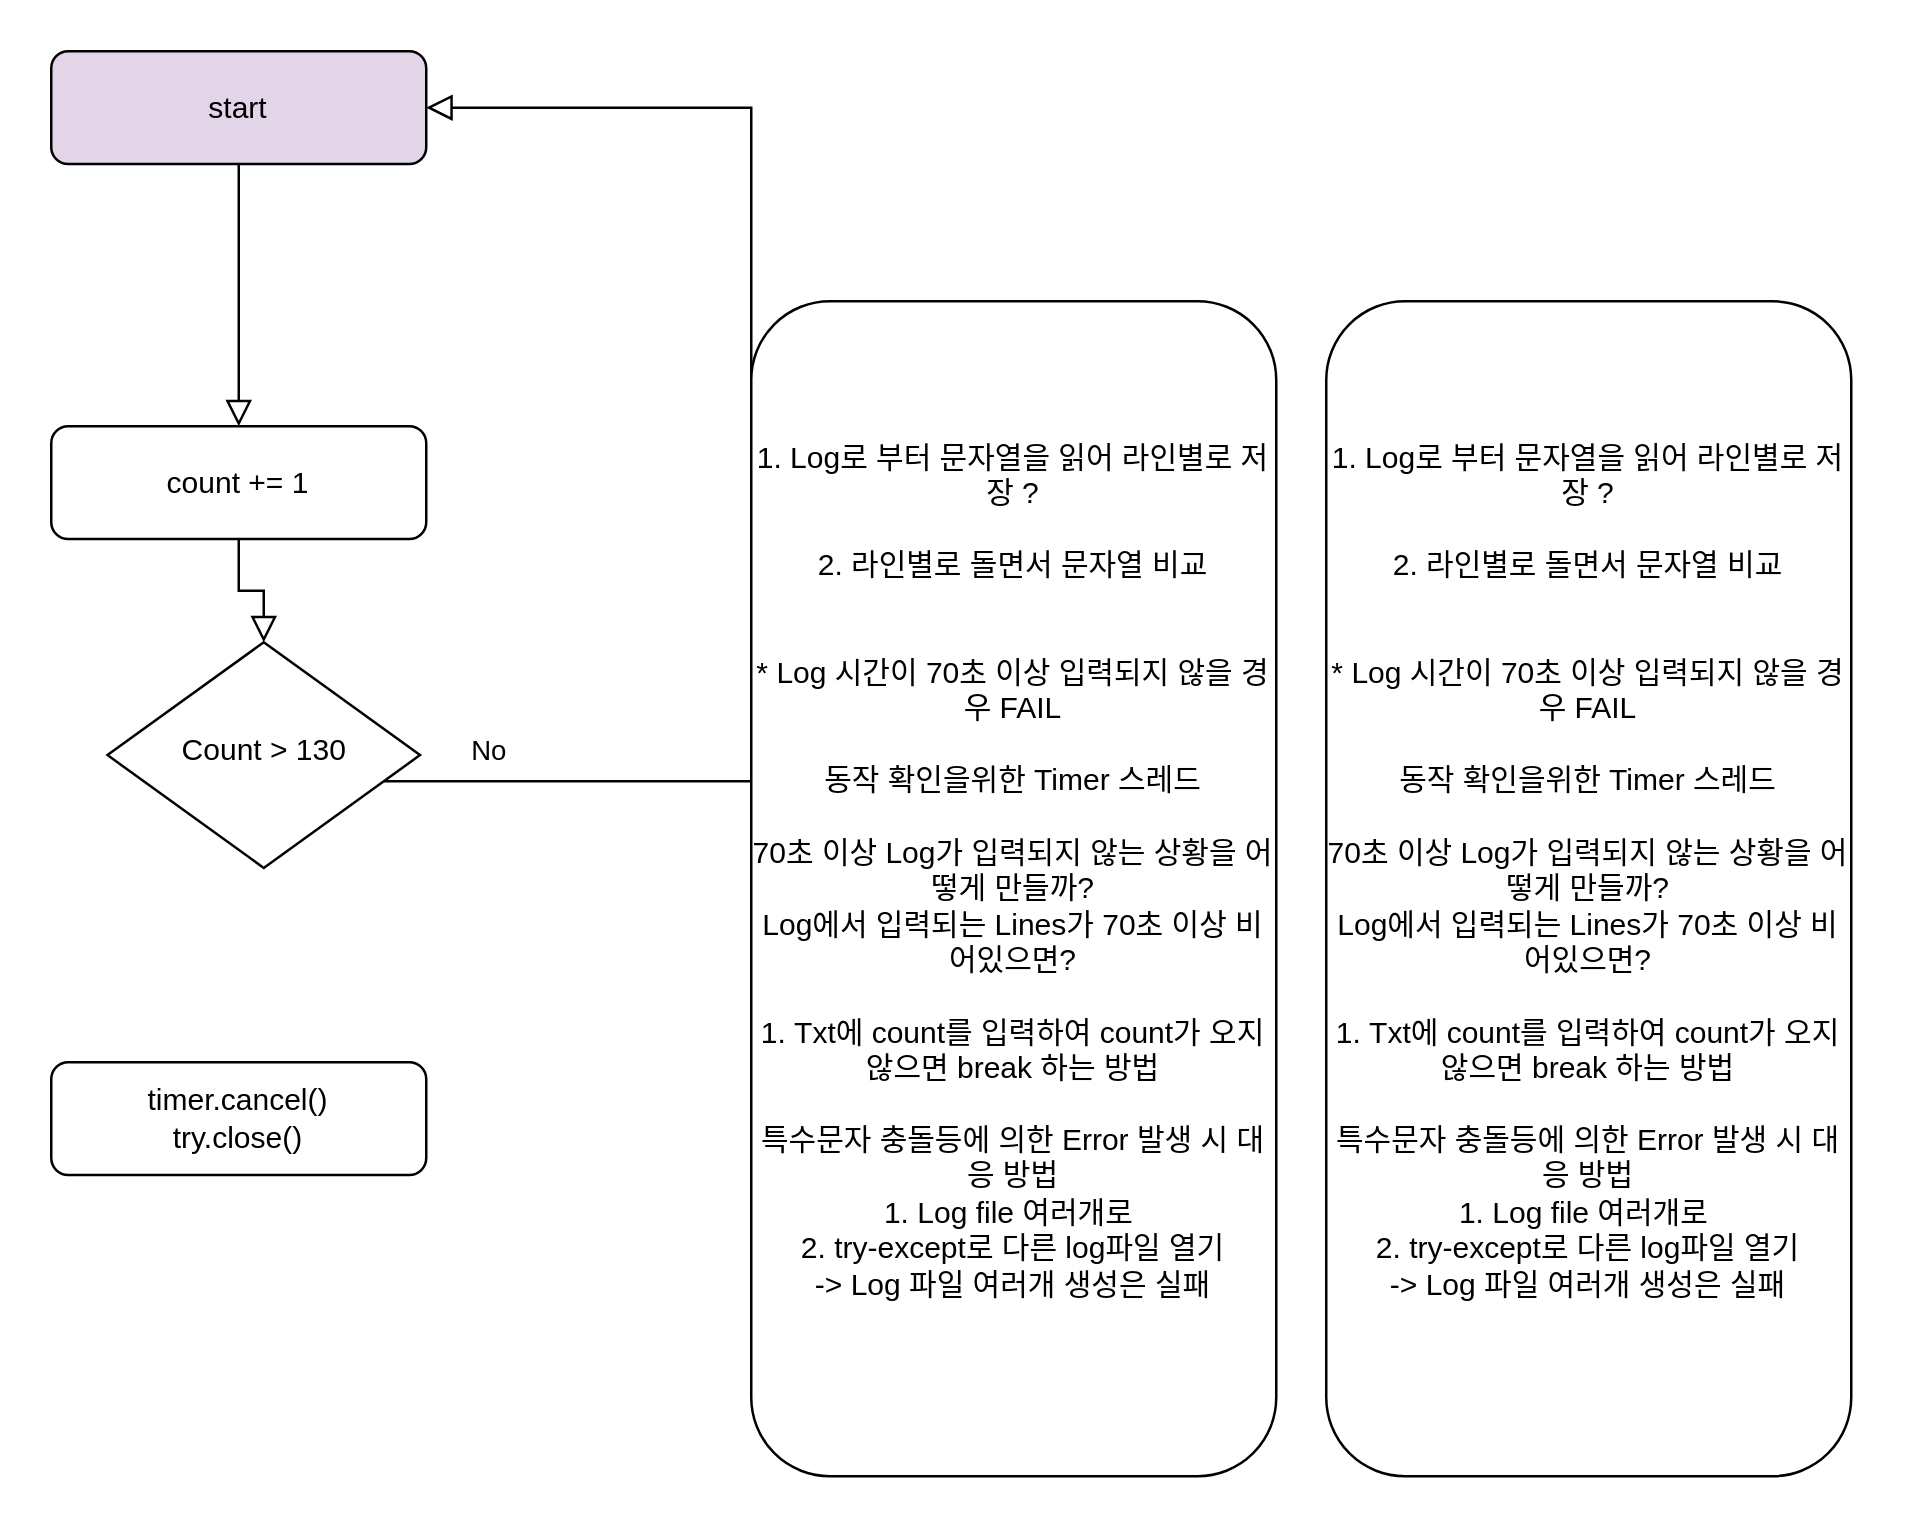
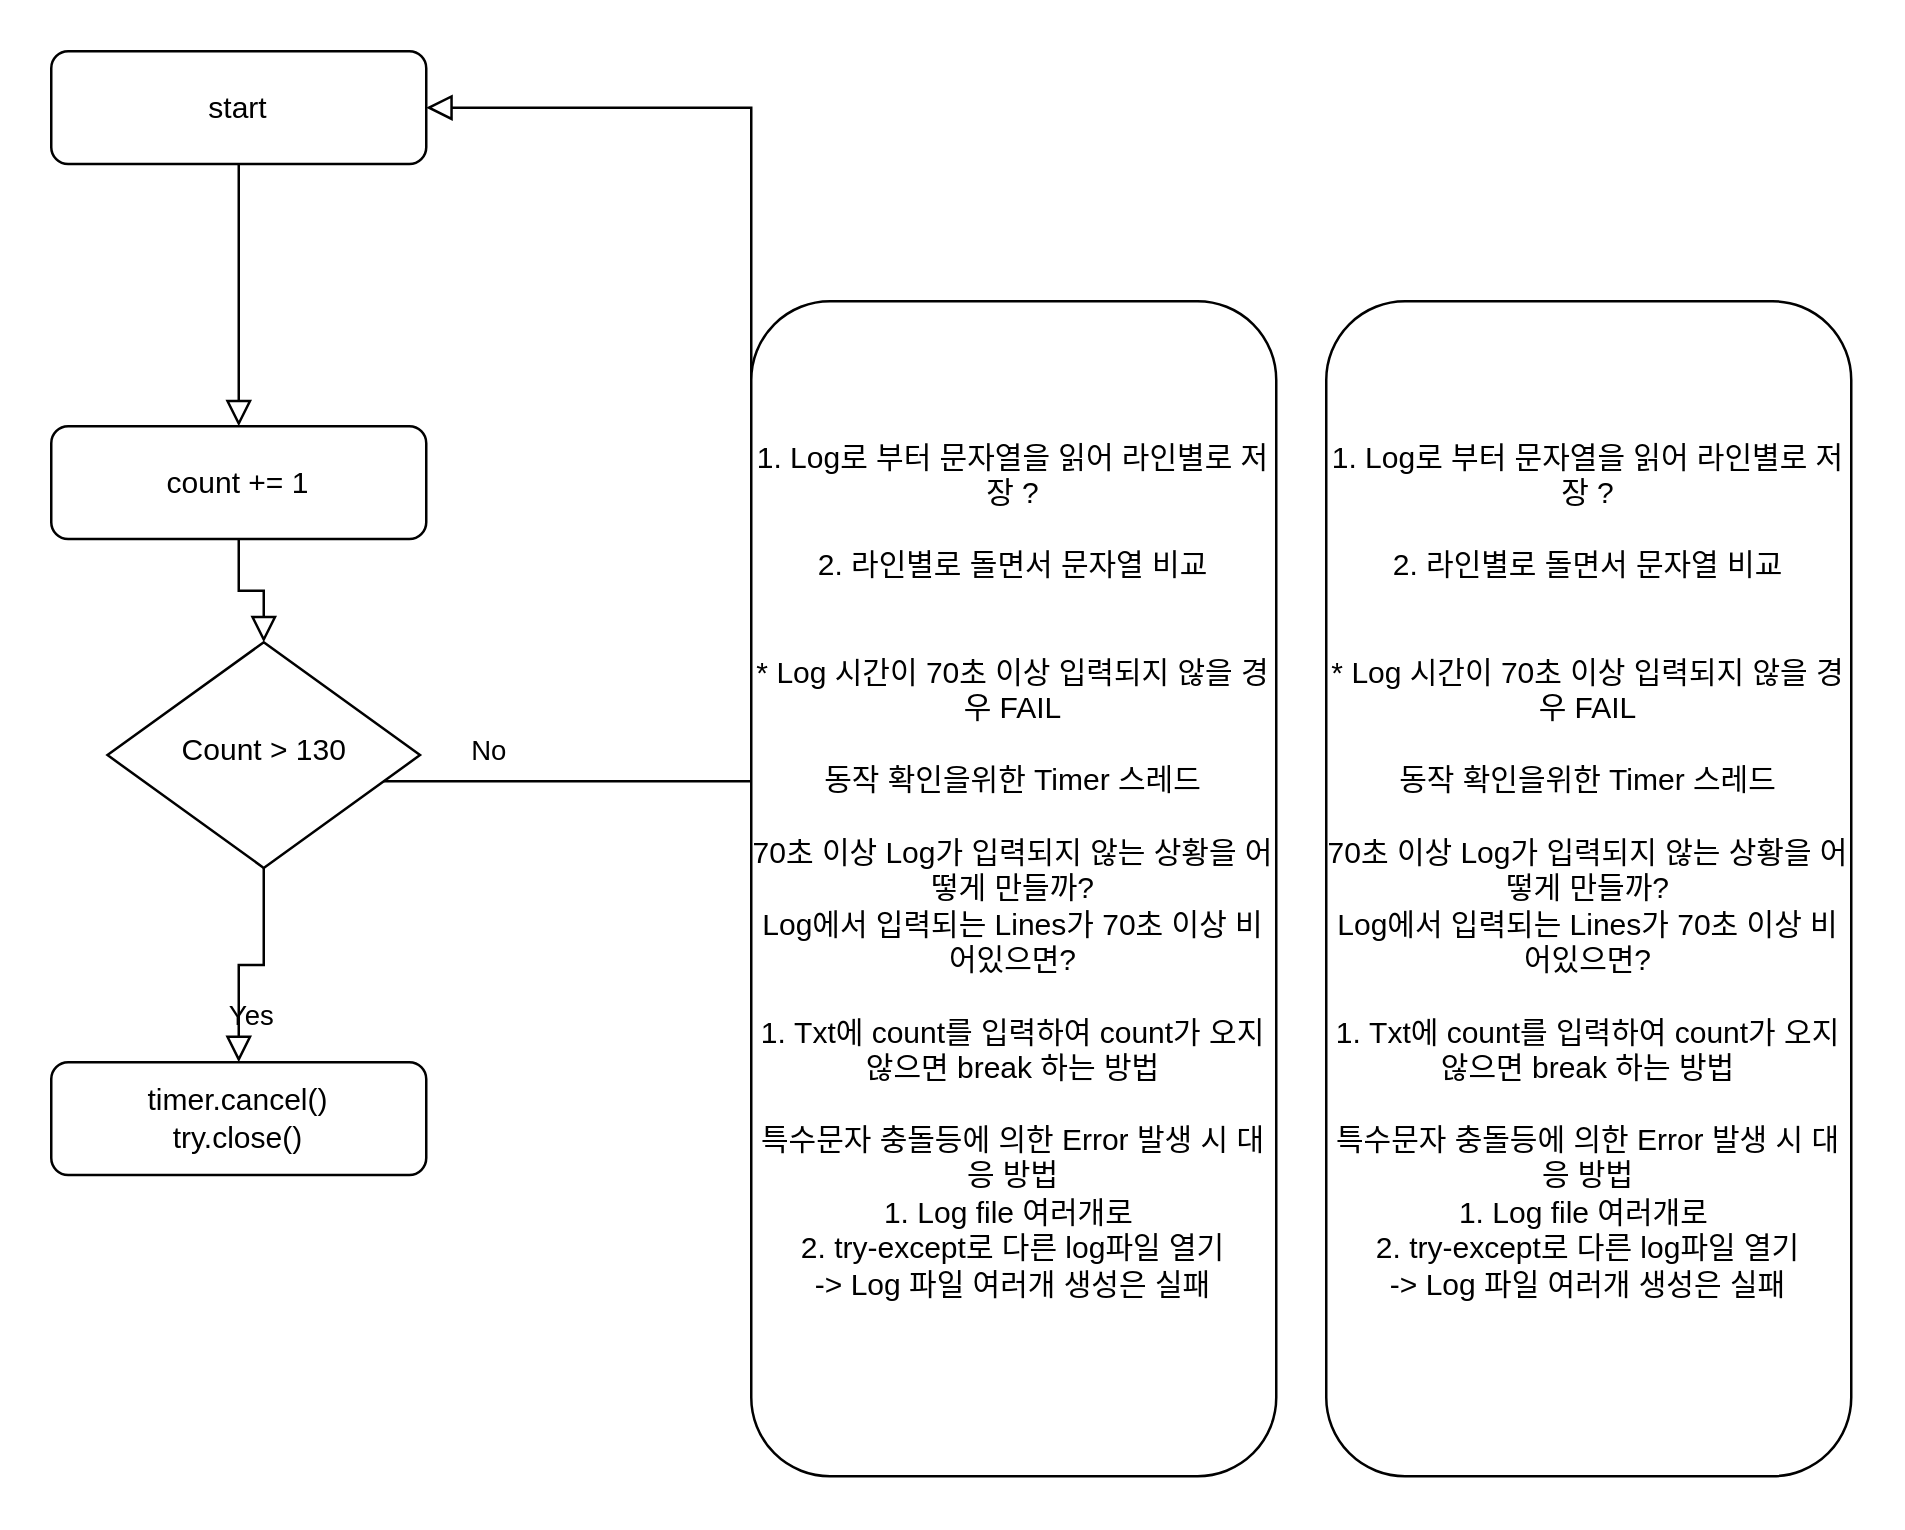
node "start": fillcolor #e1d5e7 -> #ffffff
edge "Count > 130" -> "timer.cancel() try.close()": added, label "Yes"
